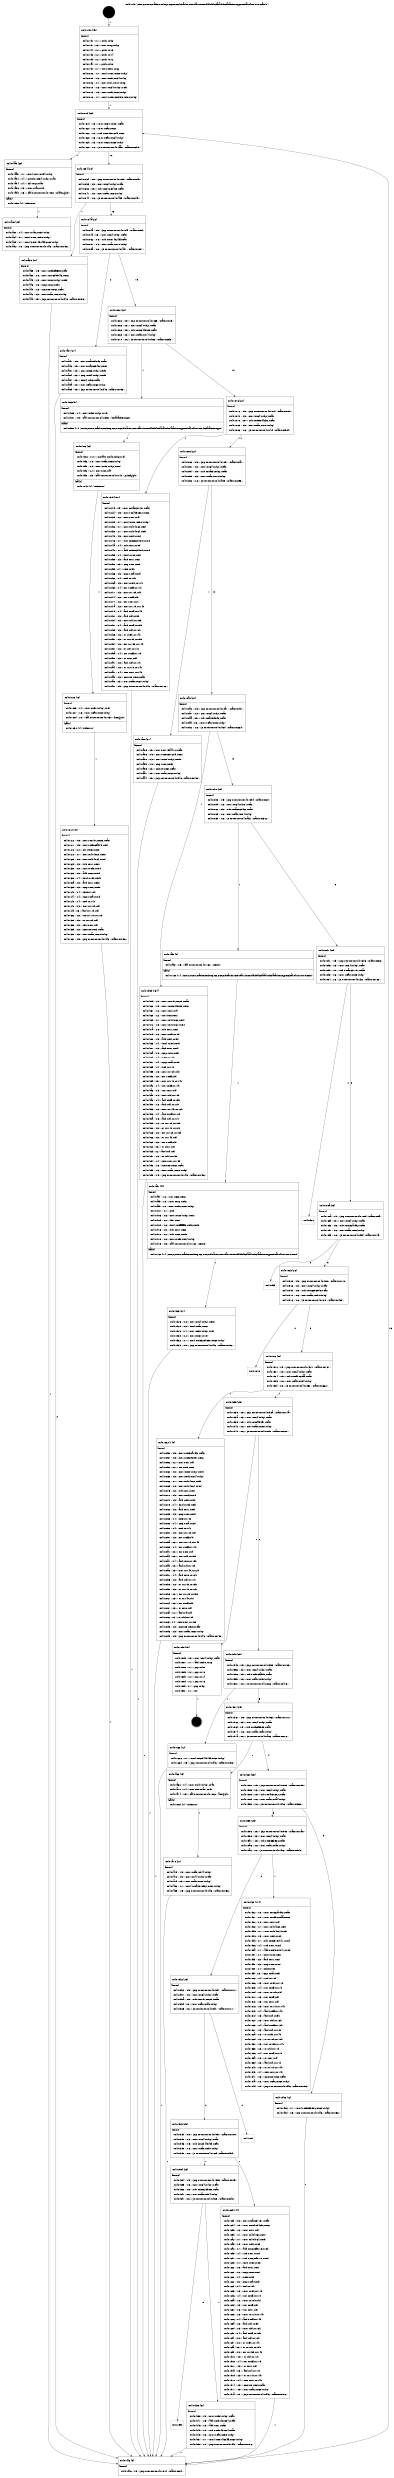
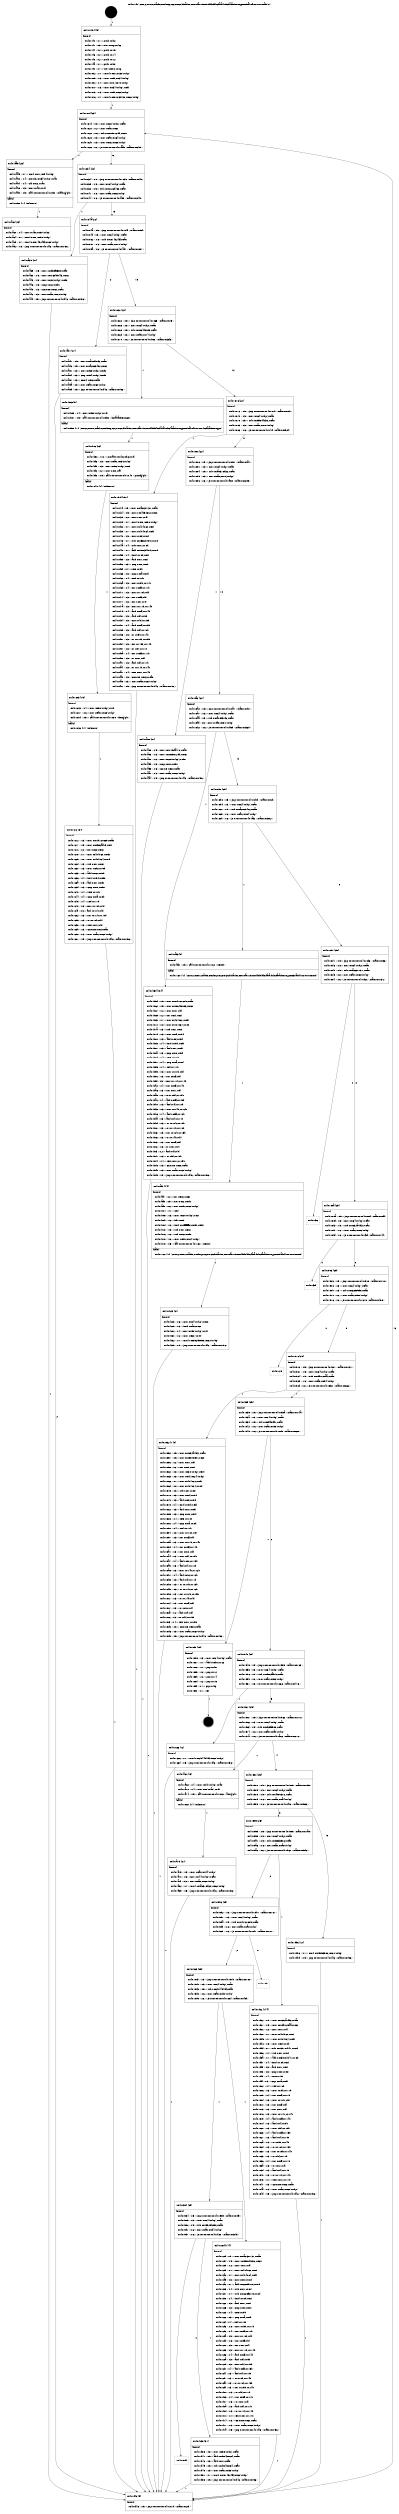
edge "0x401dc2 [144]" -> "0x401f46 [5]": added, label "1"
